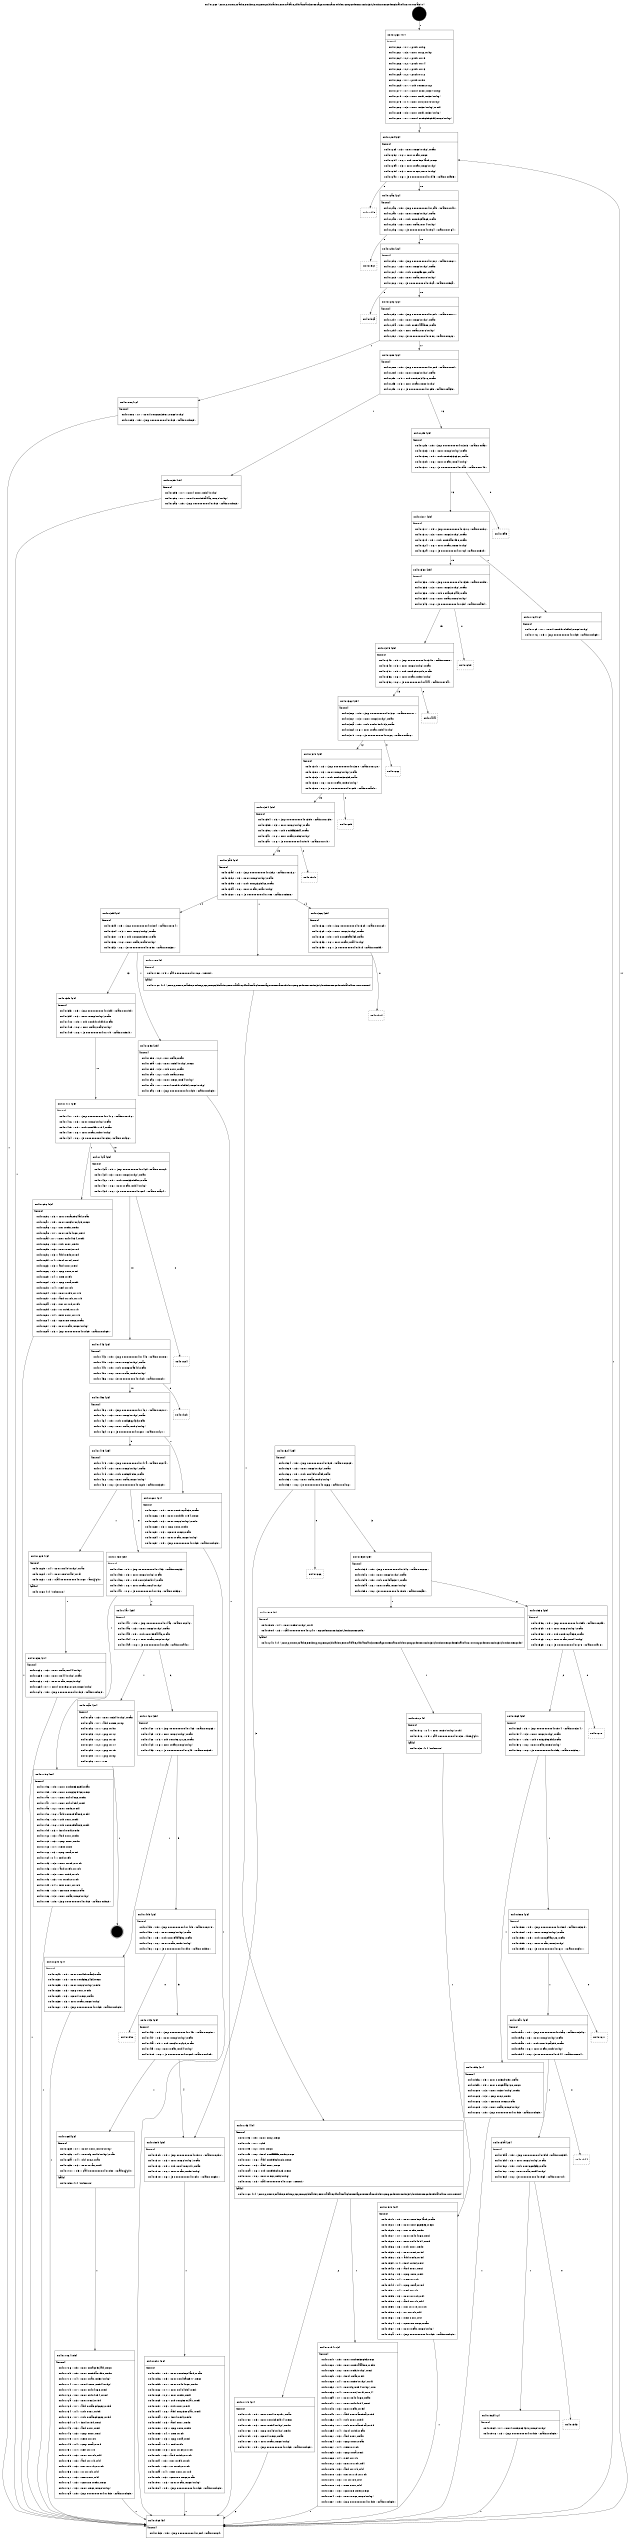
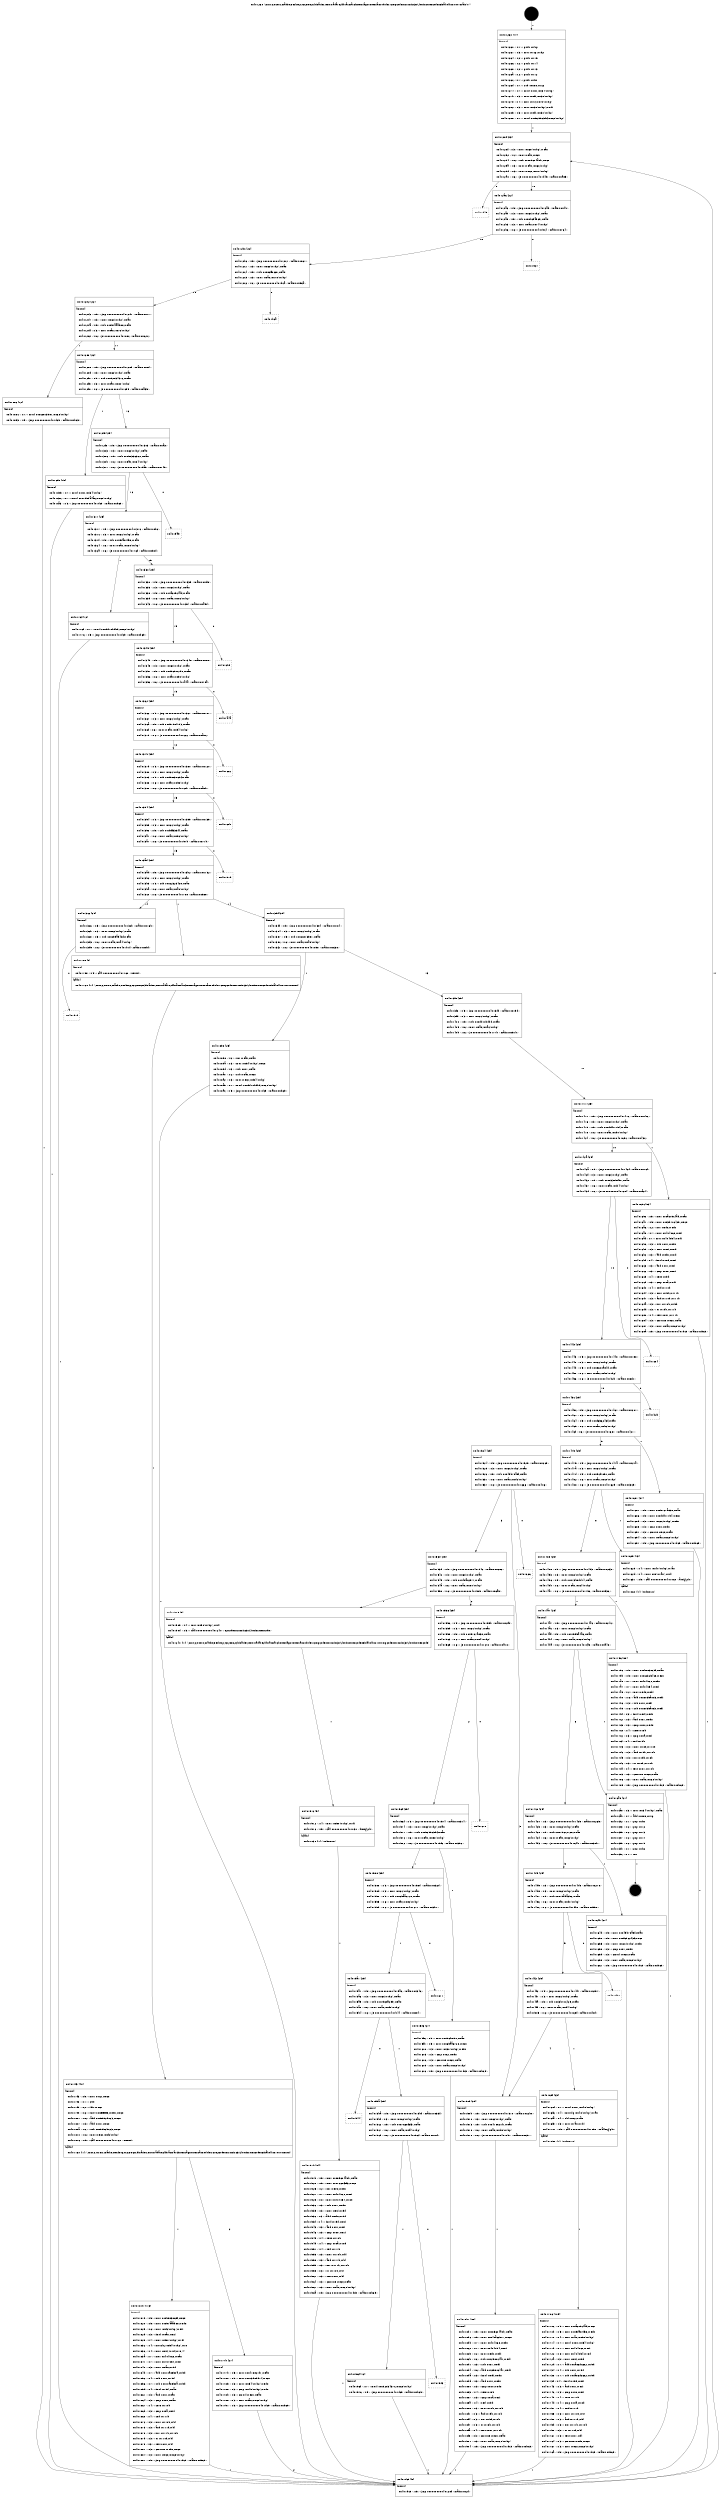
node "0x401636 [21]": removed
